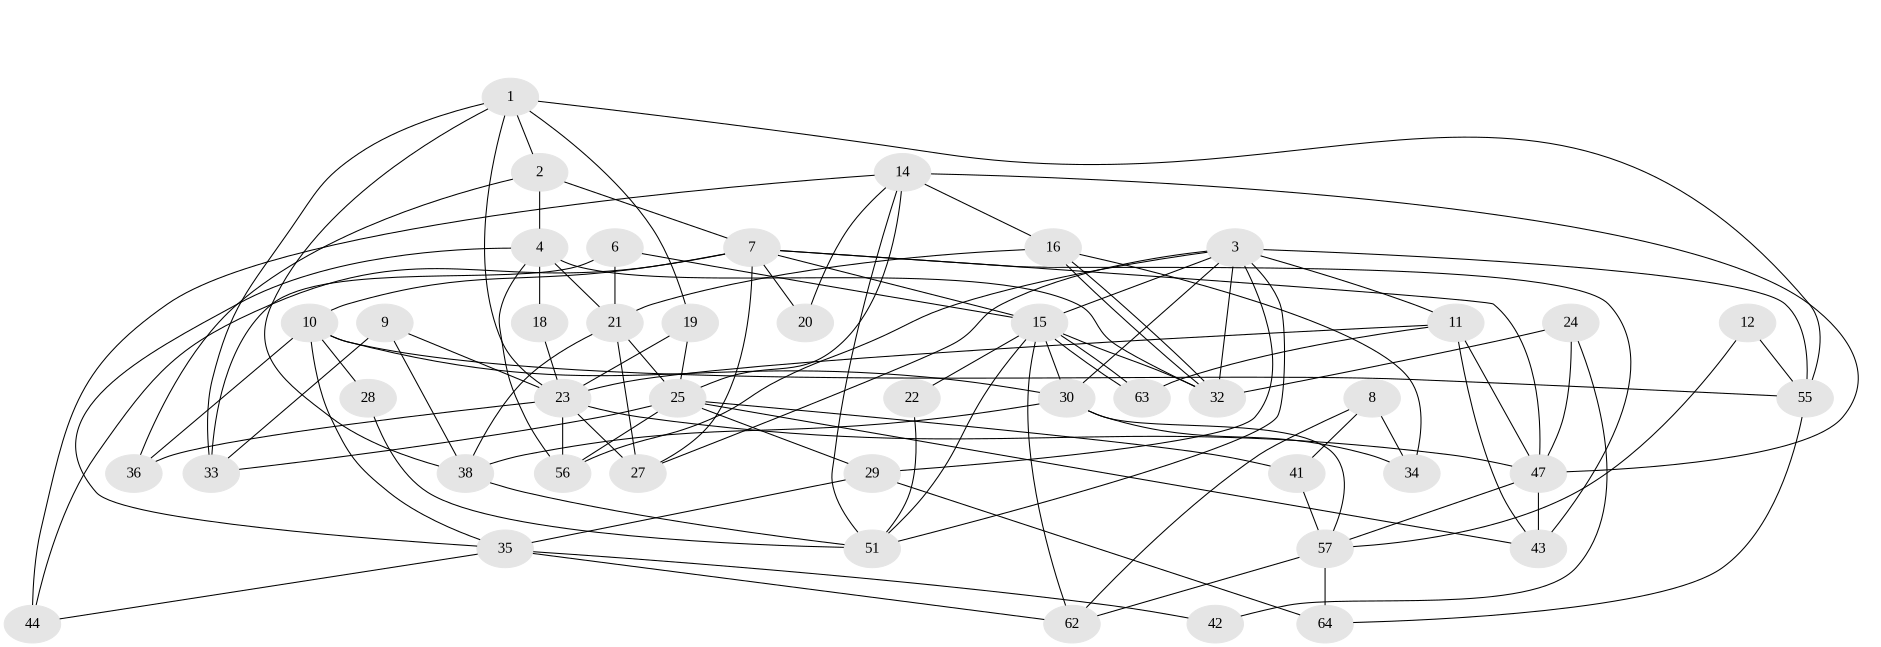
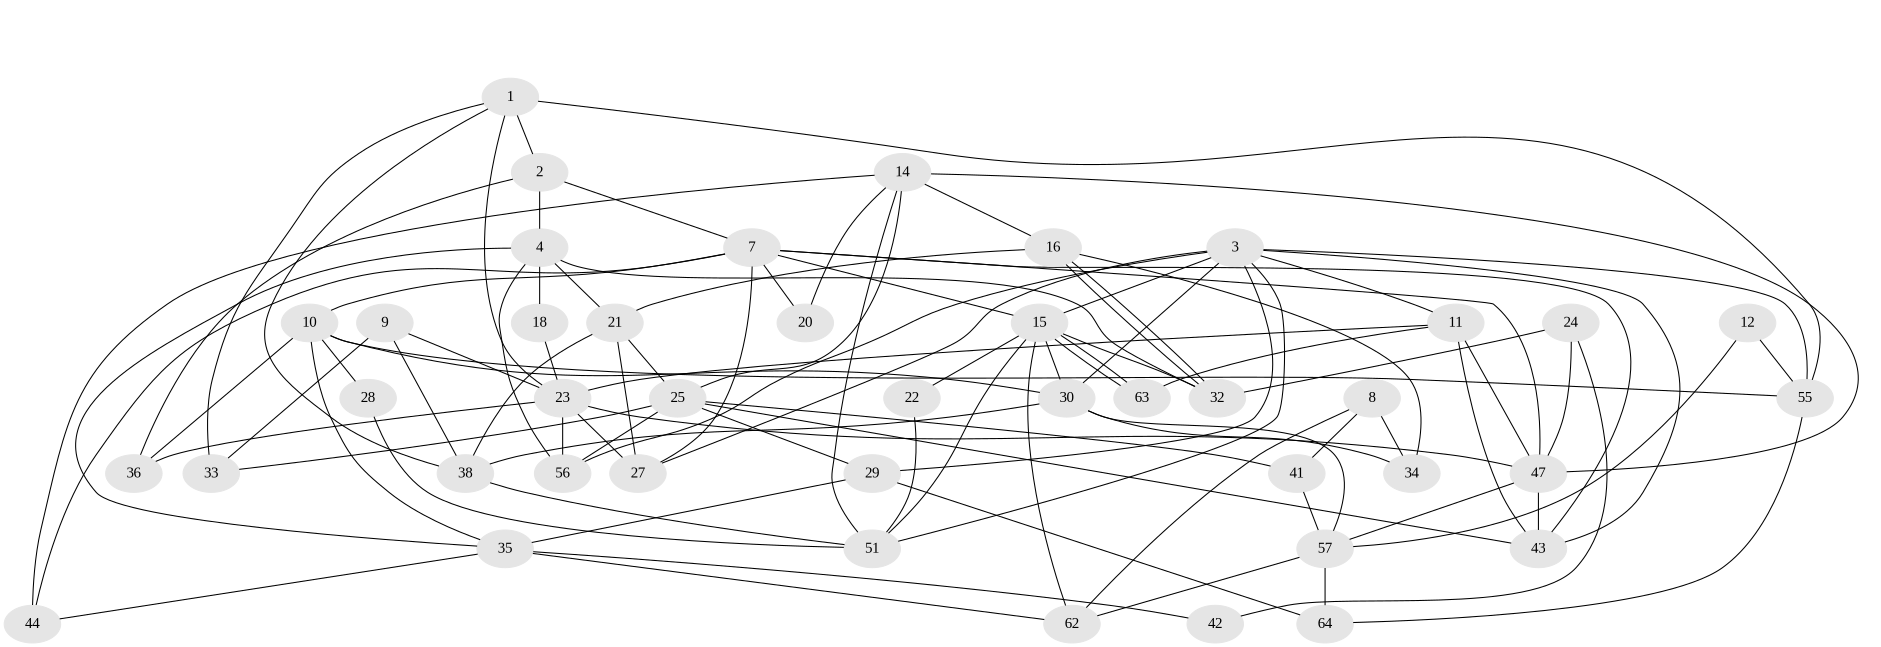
node "6": removed
node "19": removed
edge "3" -- "32": now "3" -- "43"
